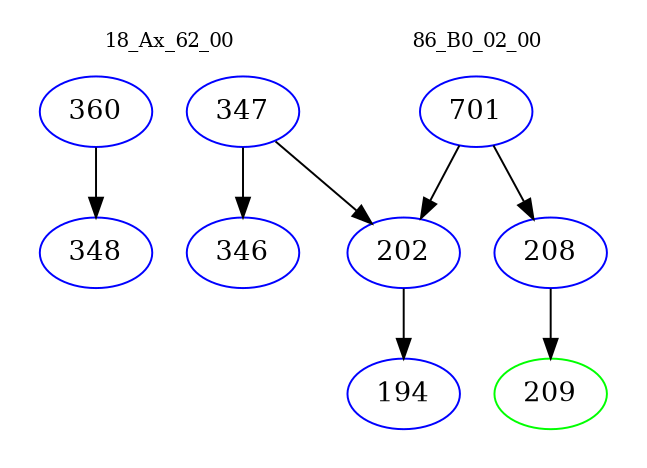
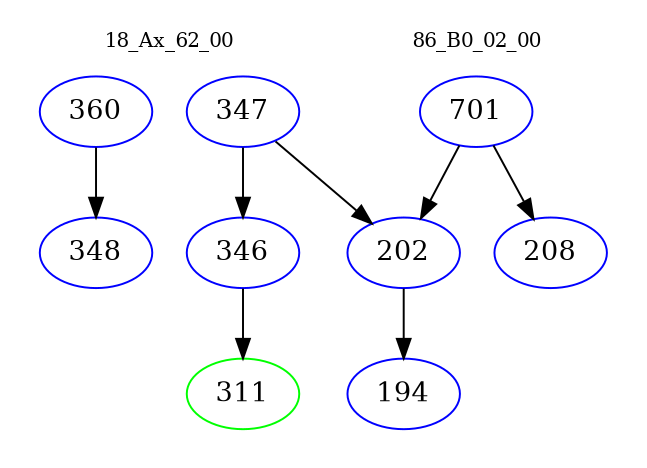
node "311": added
node "209": removed
